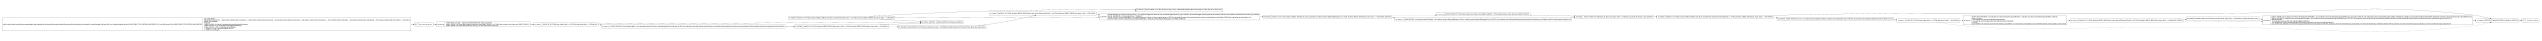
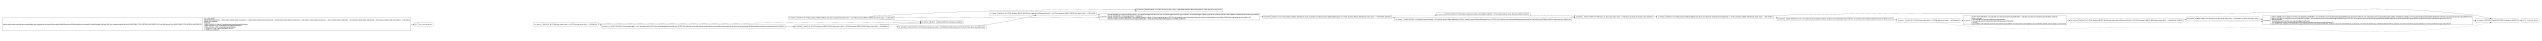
node "28: 0x0000": removed
